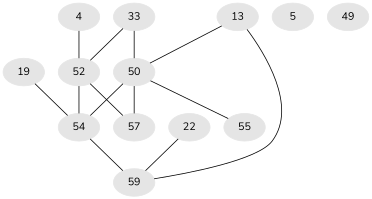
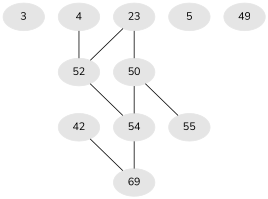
node "3": added
node "33": label "33" -> "23"
node "13": removed
node "19": removed
node "57": removed
node "22": label "22" -> "42"
node "59": label "59" -> "69"
